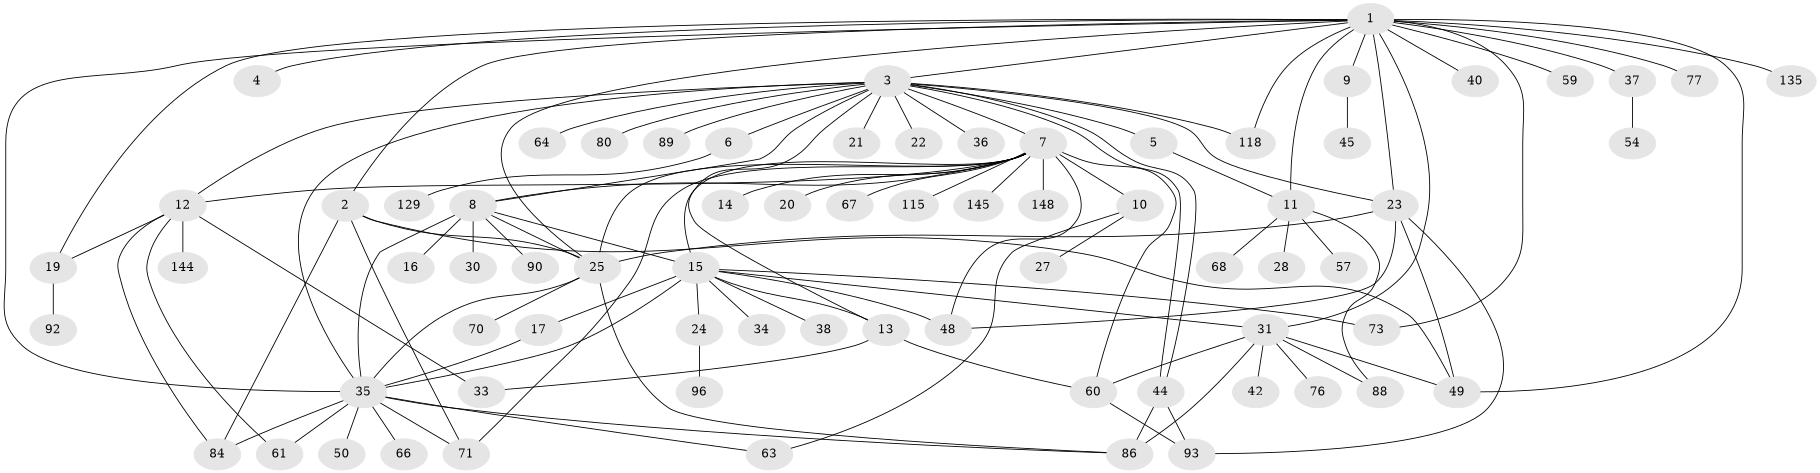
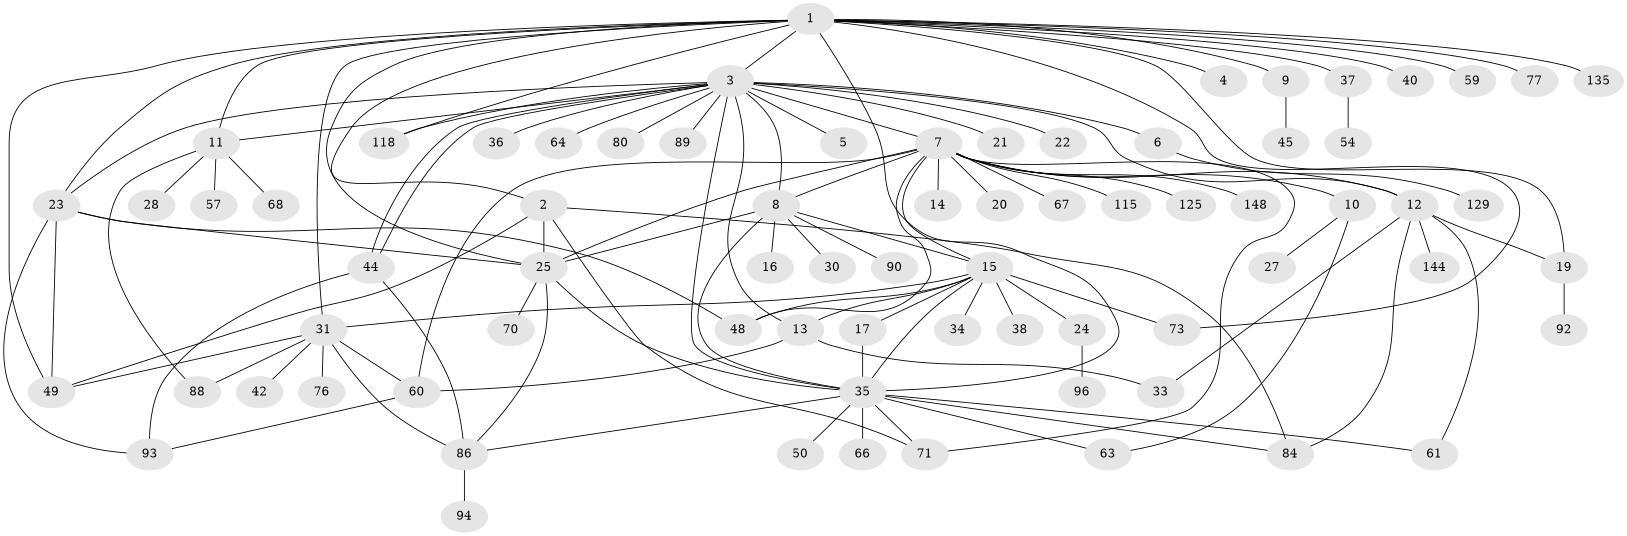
edge "5" -- "11": now "3" -- "11"
node "145": label "145" -> "125"
node "94": added
